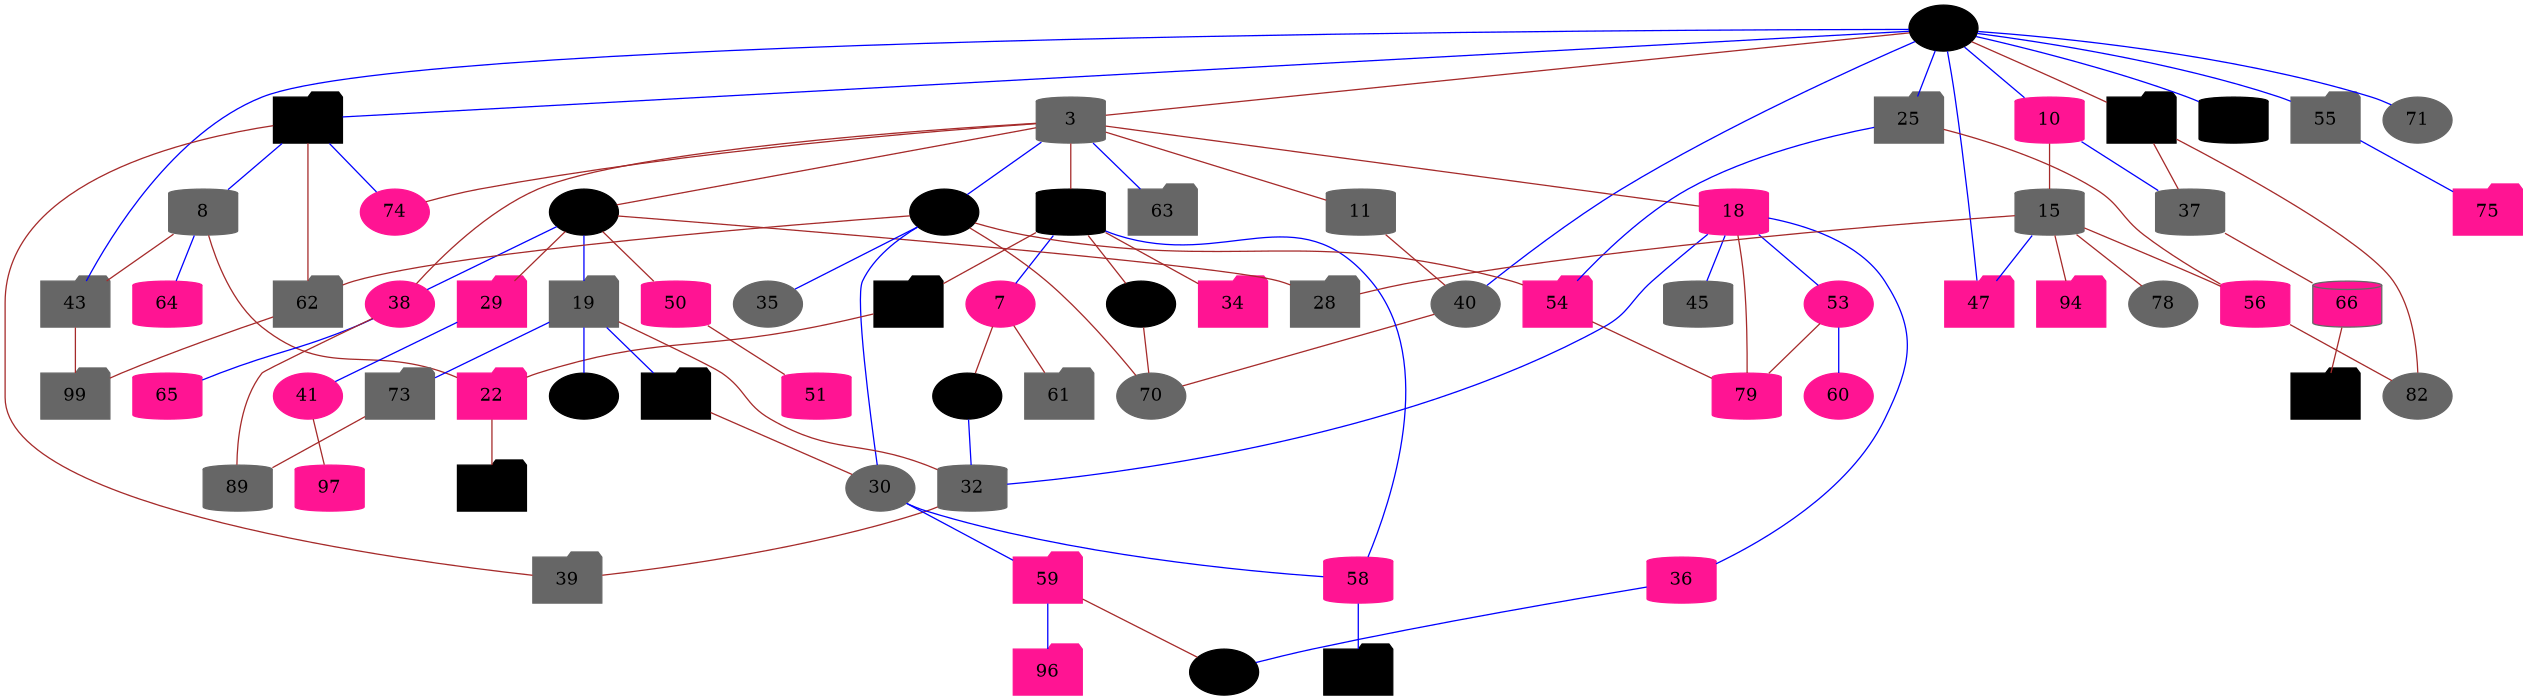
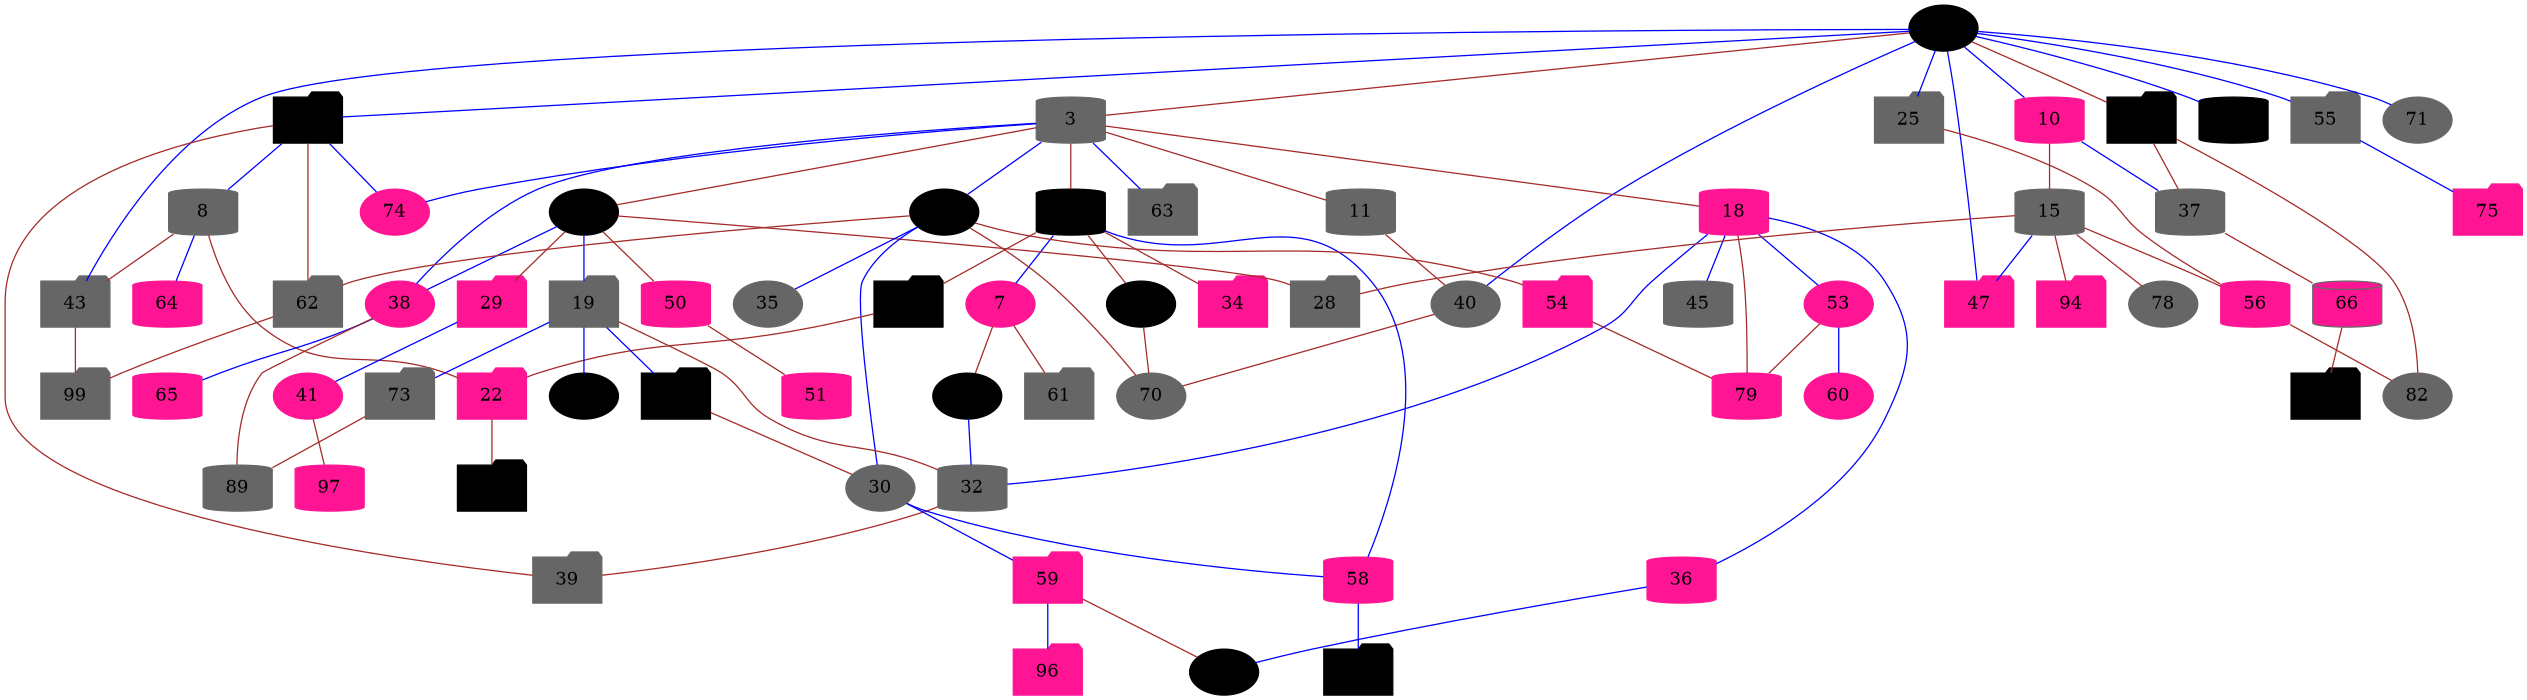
edge "3" -- "74": color brown -> blue
edge "25" -- "54": removed
edge "3" -- "38": color brown -> blue
